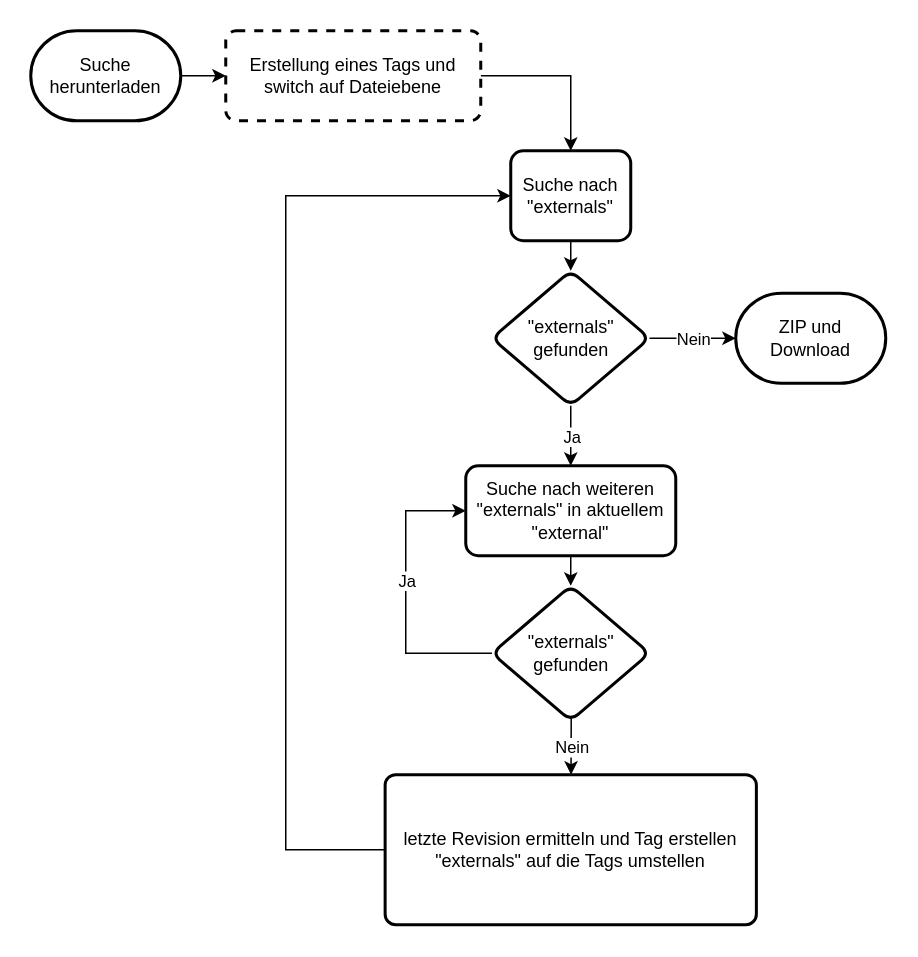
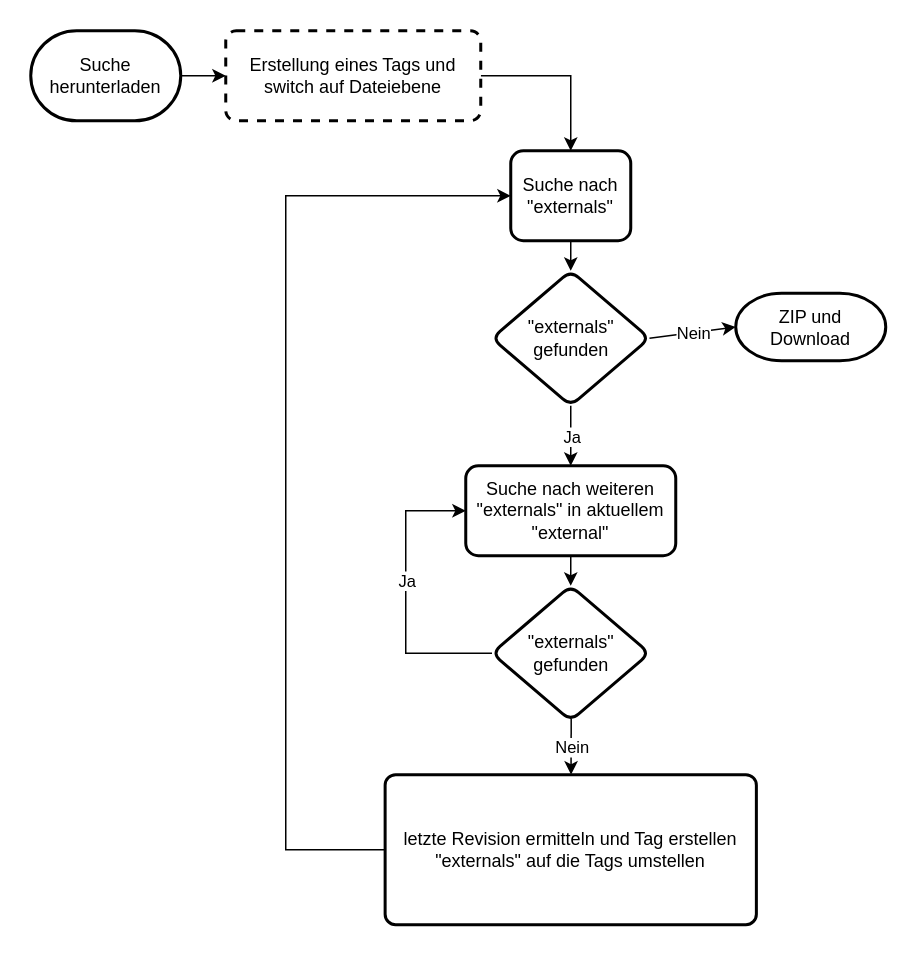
node "ZIP und Download": size 150x90 -> 150x68
